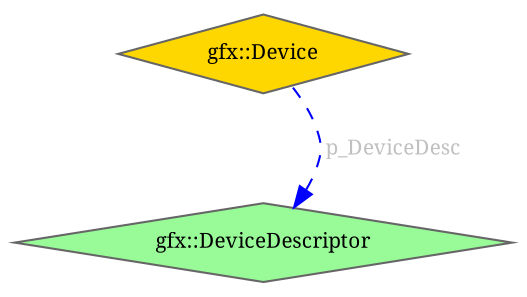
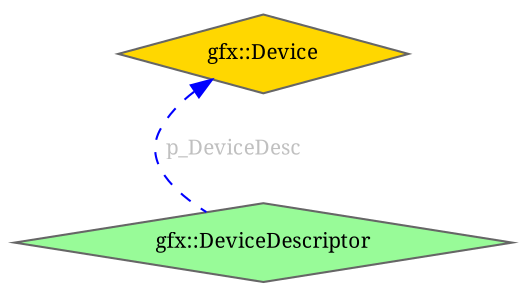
edge "gfx::Device" -> "gfx::DeviceDescriptor": reversed
